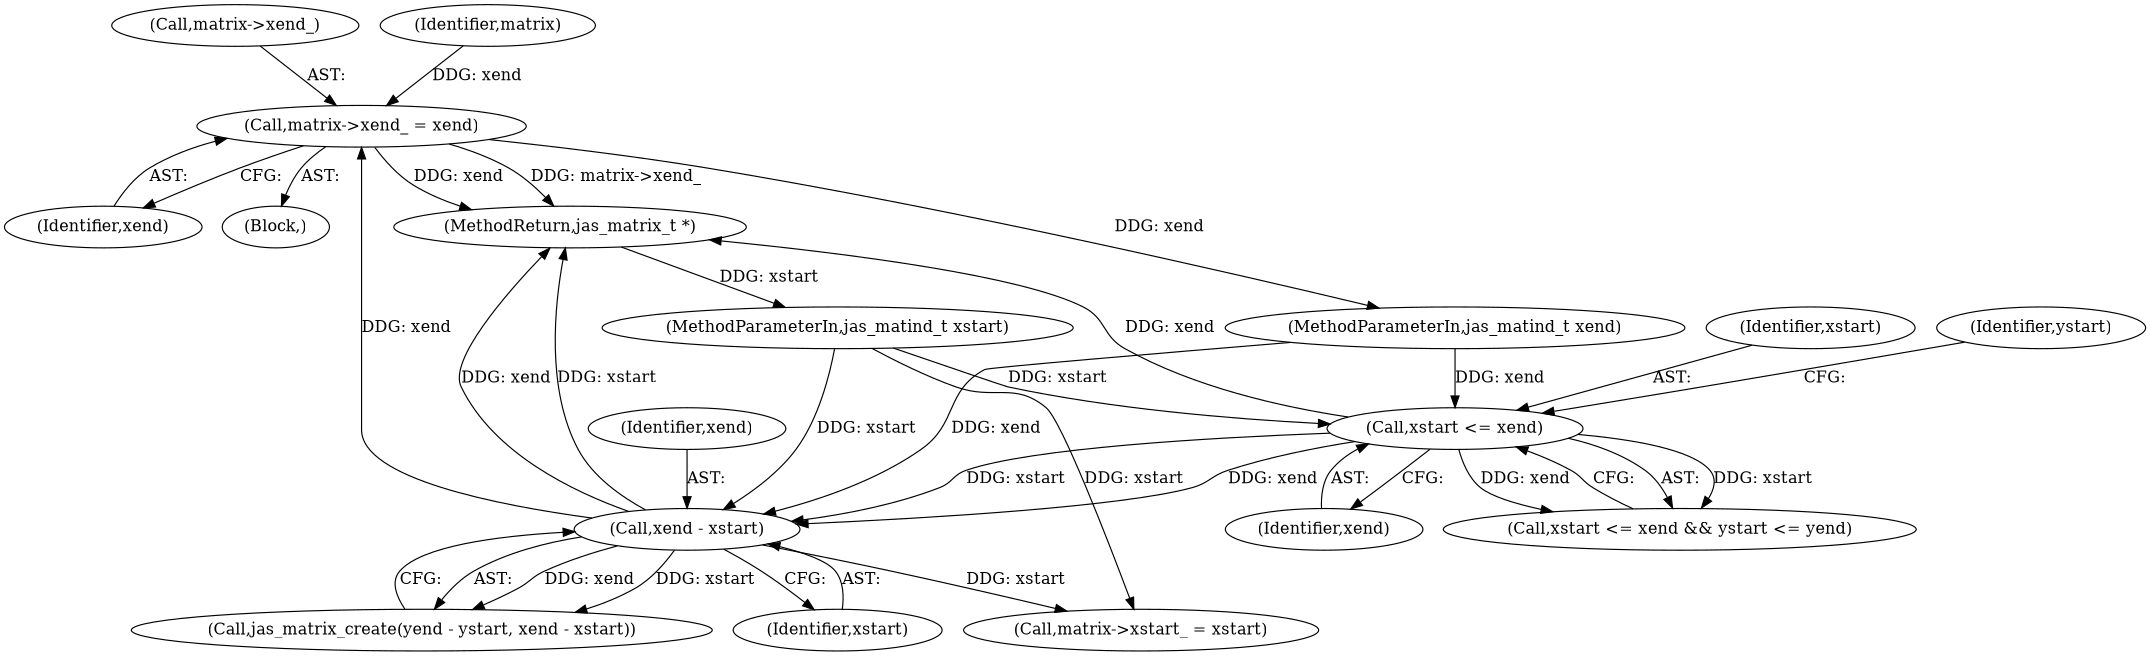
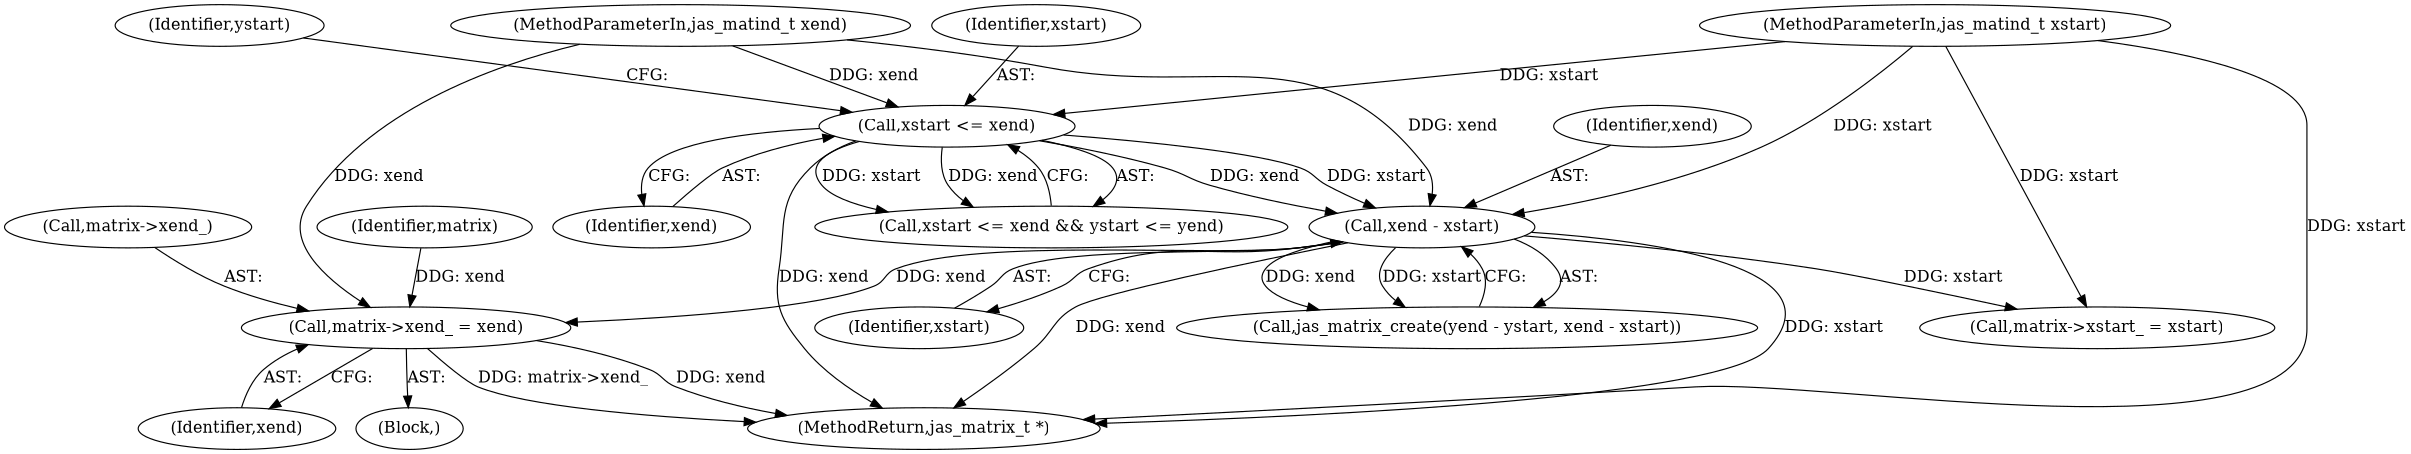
edge "(Call,matrix->xend_ = xend)" -> "(MethodParameterIn,jas_matind_t xend)": reversed
edge "(MethodReturn,jas_matrix_t *)" -> "(MethodParameterIn,jas_matind_t xstart)": reversed
